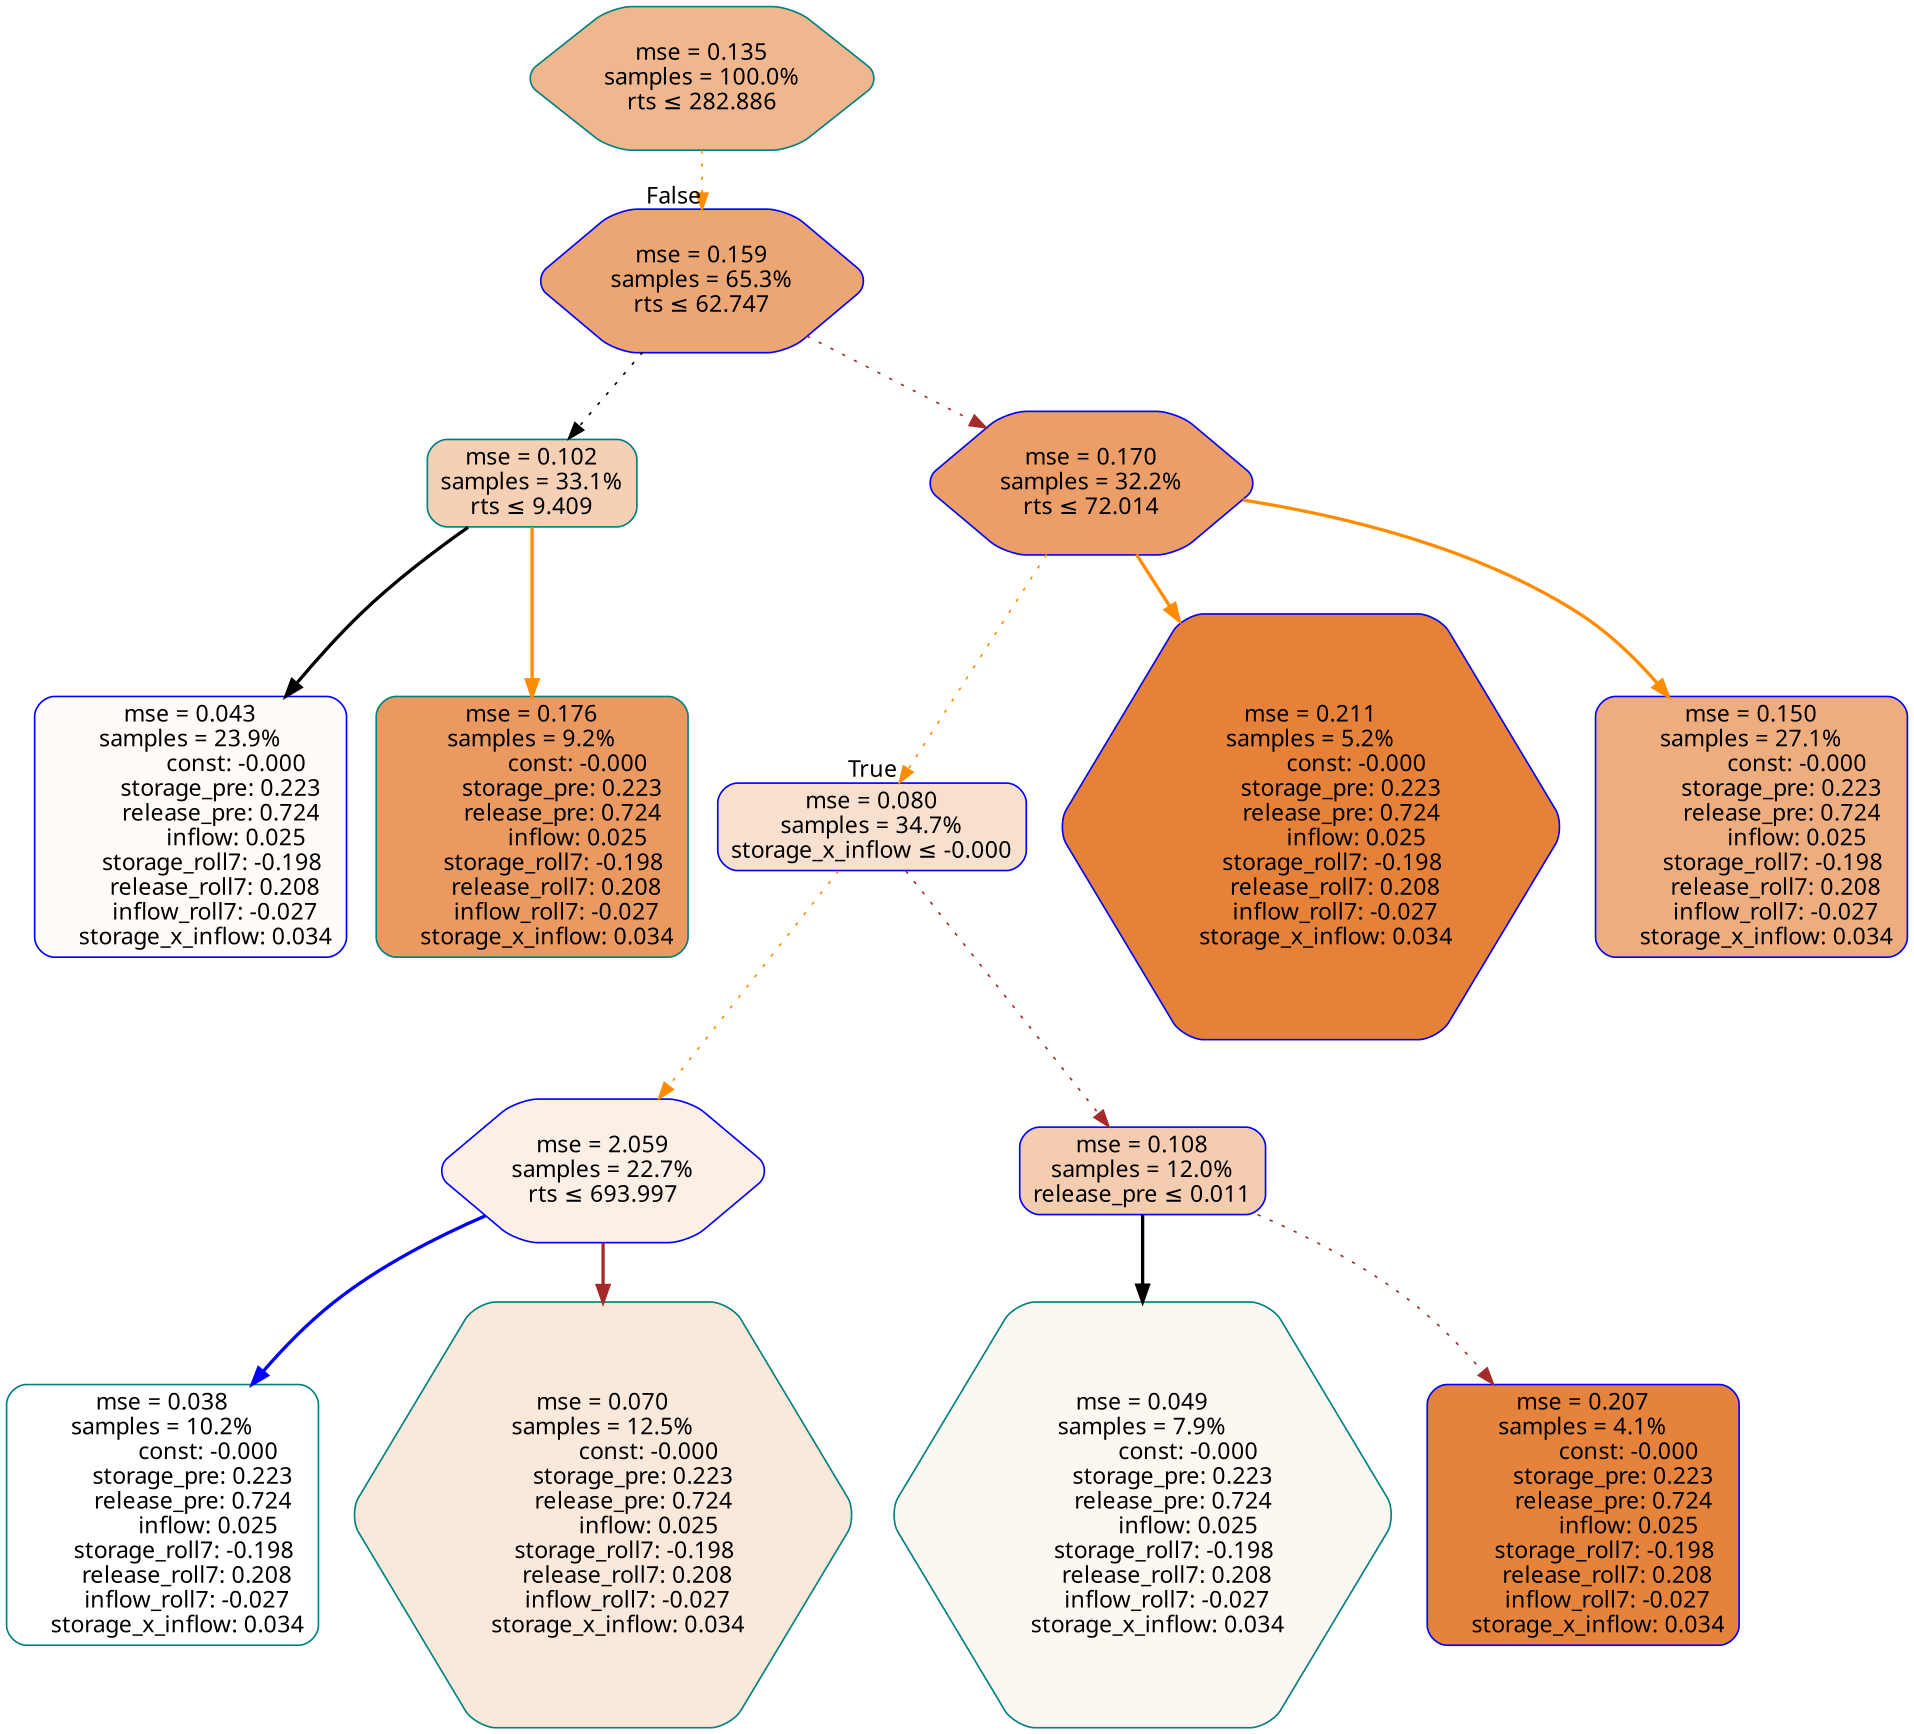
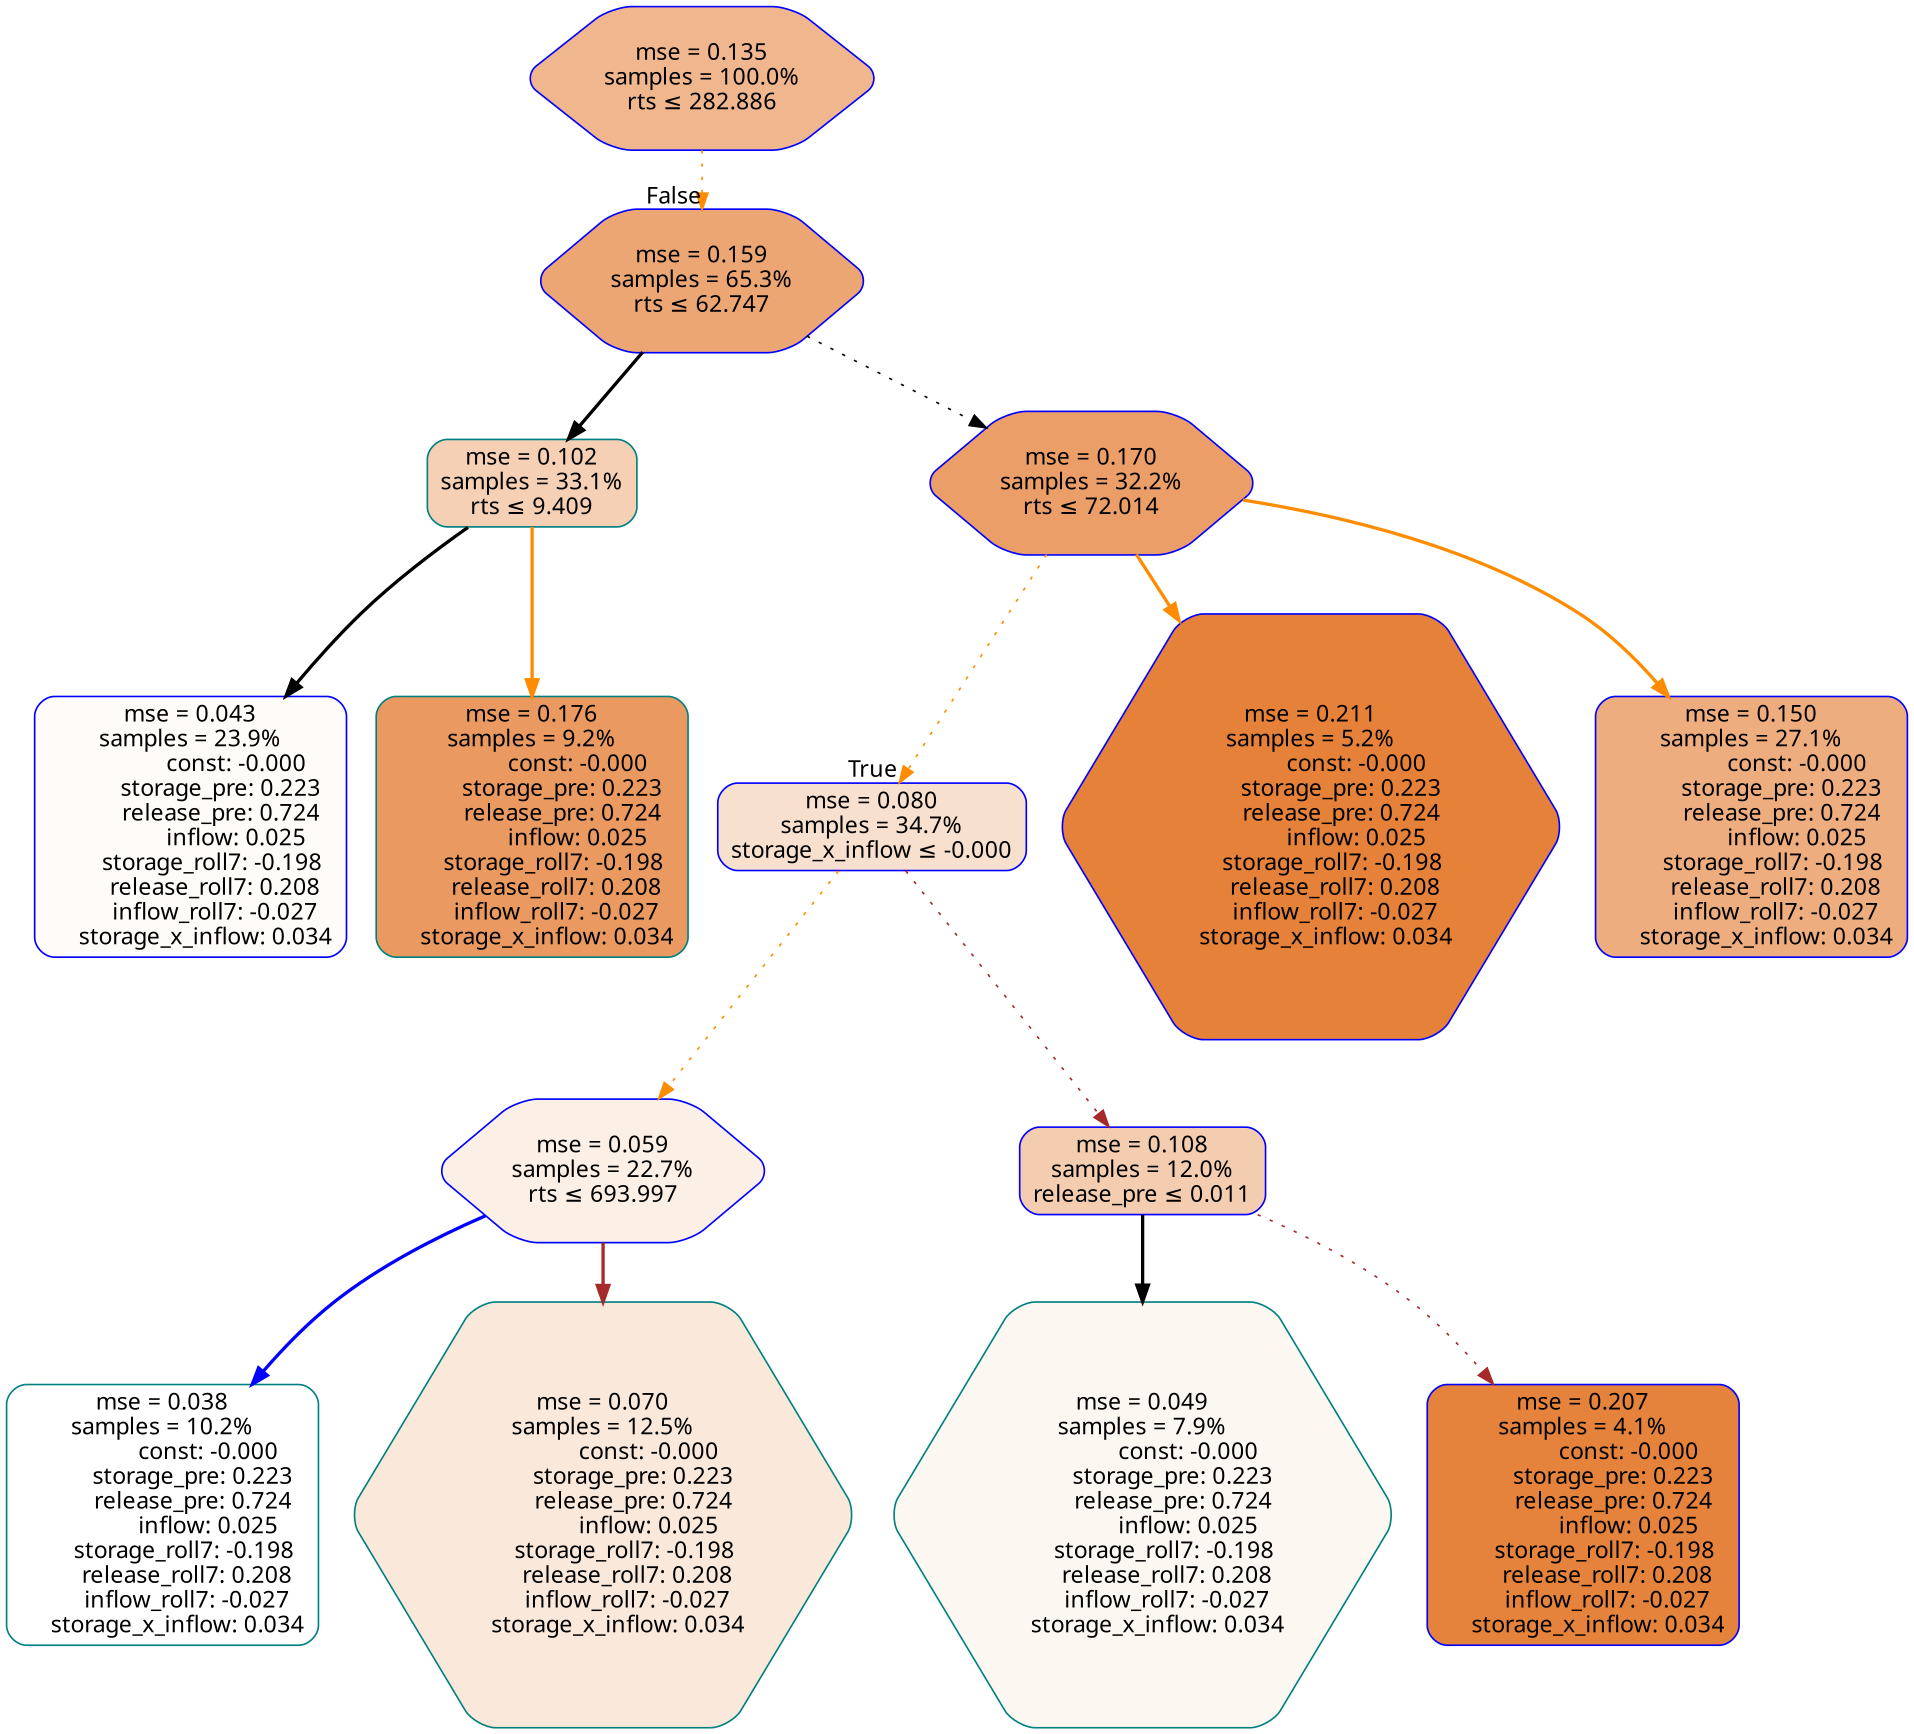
node "mse = 0.135 samples = 100.0% rts ≤ 282.886": color teal -> blue
edge "mse = 0.159 samples = 65.3% rts ≤ 62.747" -> "mse = 0.170 samples = 32.2% rts ≤ 72.014": color brown -> black
edge "mse = 0.159 samples = 65.3% rts ≤ 62.747" -> "mse = 0.102 samples = 33.1% rts ≤ 9.409": style dotted -> bold
node "mse = 2.059 samples = 22.7% rts ≤ 693.997": label "mse = 2.059 samples = 22.7% rts ≤ 693.997" -> "mse = 0.059 samples = 22.7% rts ≤ 693.997"
